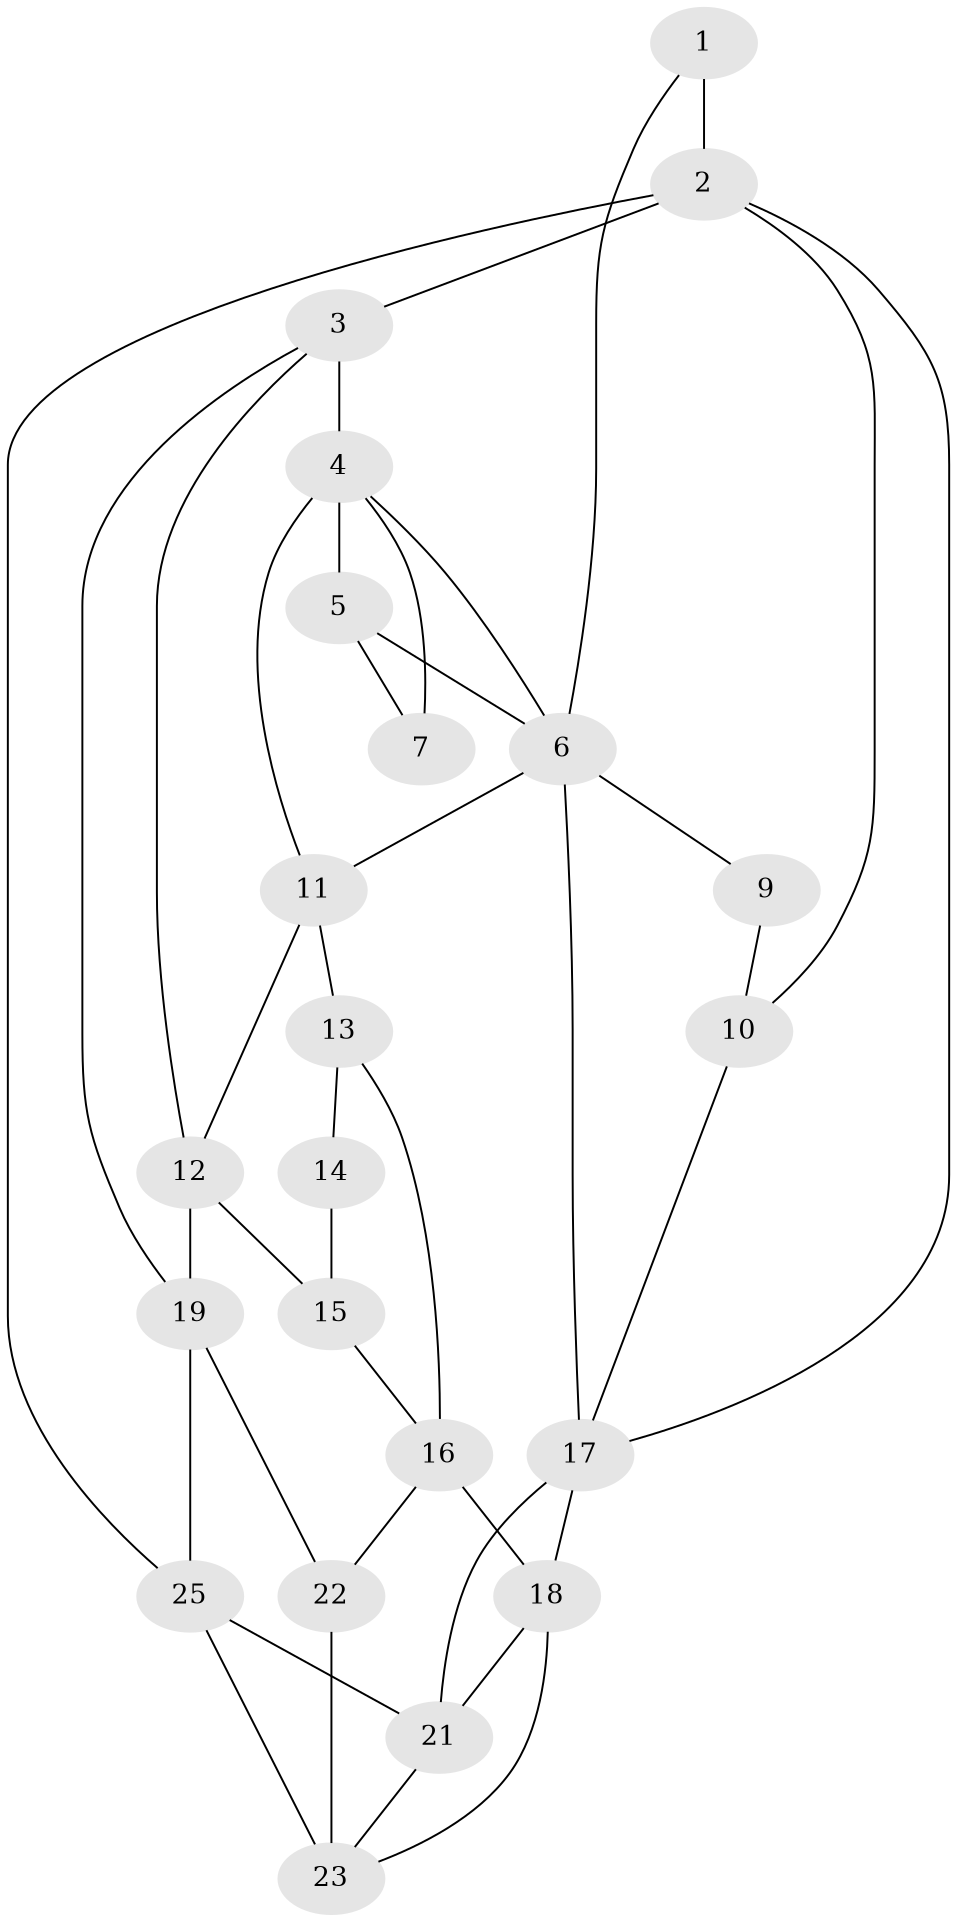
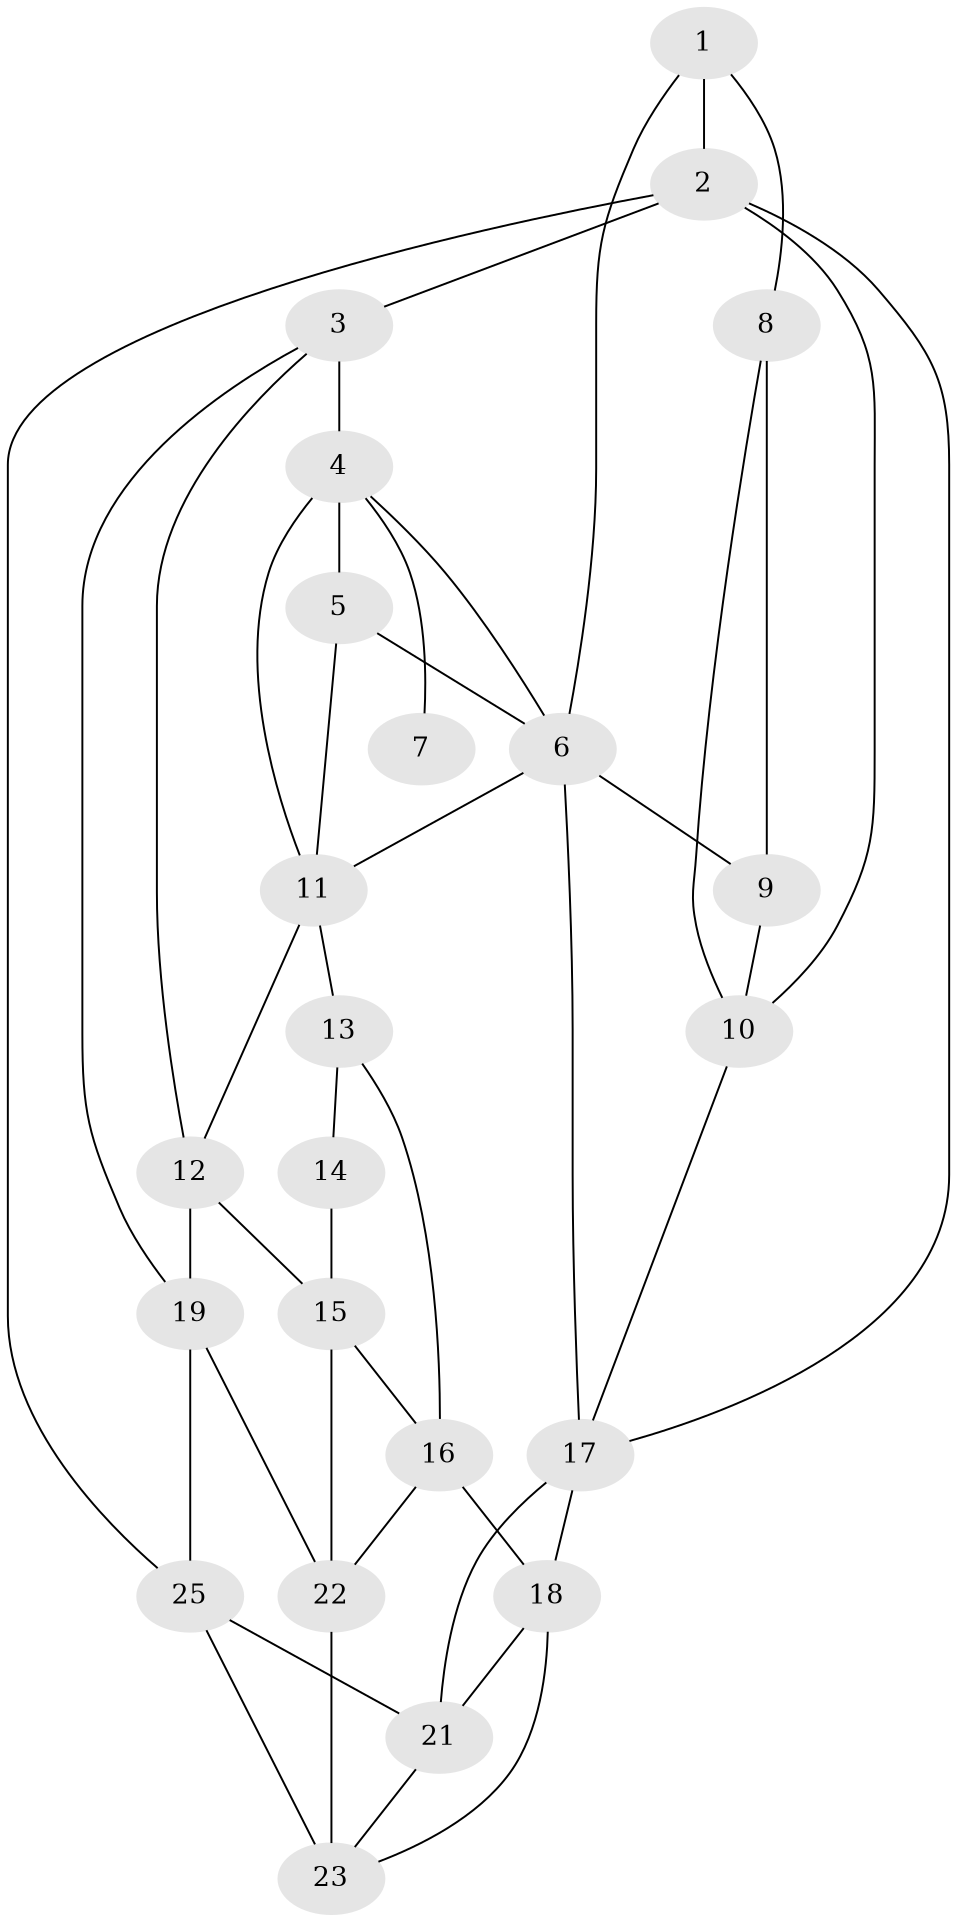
node "8": added
edge "5" -- "7": now "5" -- "11"
edge "15" -- "22": added
